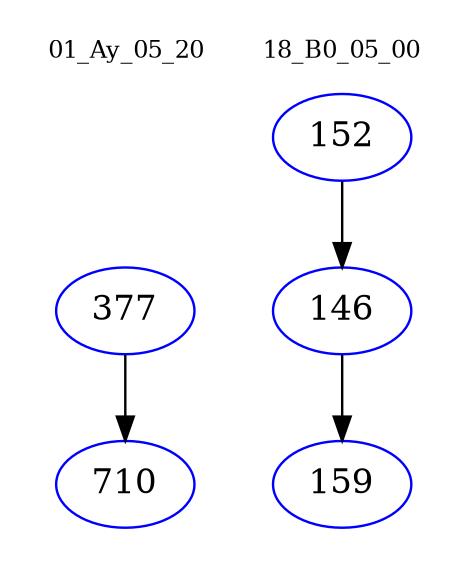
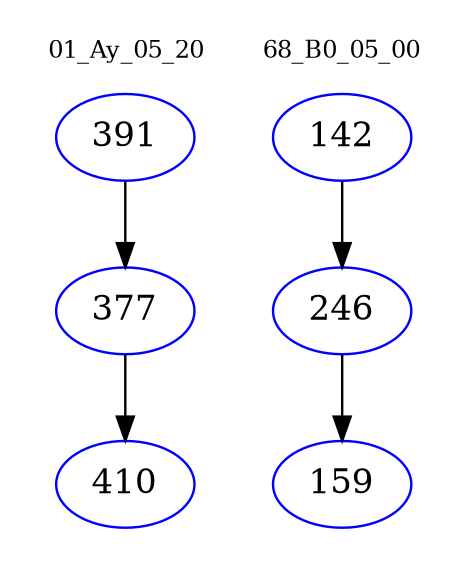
cluster "18_B0_05_00": label "18_B0_05_00" -> "68_B0_05_00"
node "391": added
node "152": label "152" -> "142"
node "146": label "146" -> "246"
node "710": label "710" -> "410"
